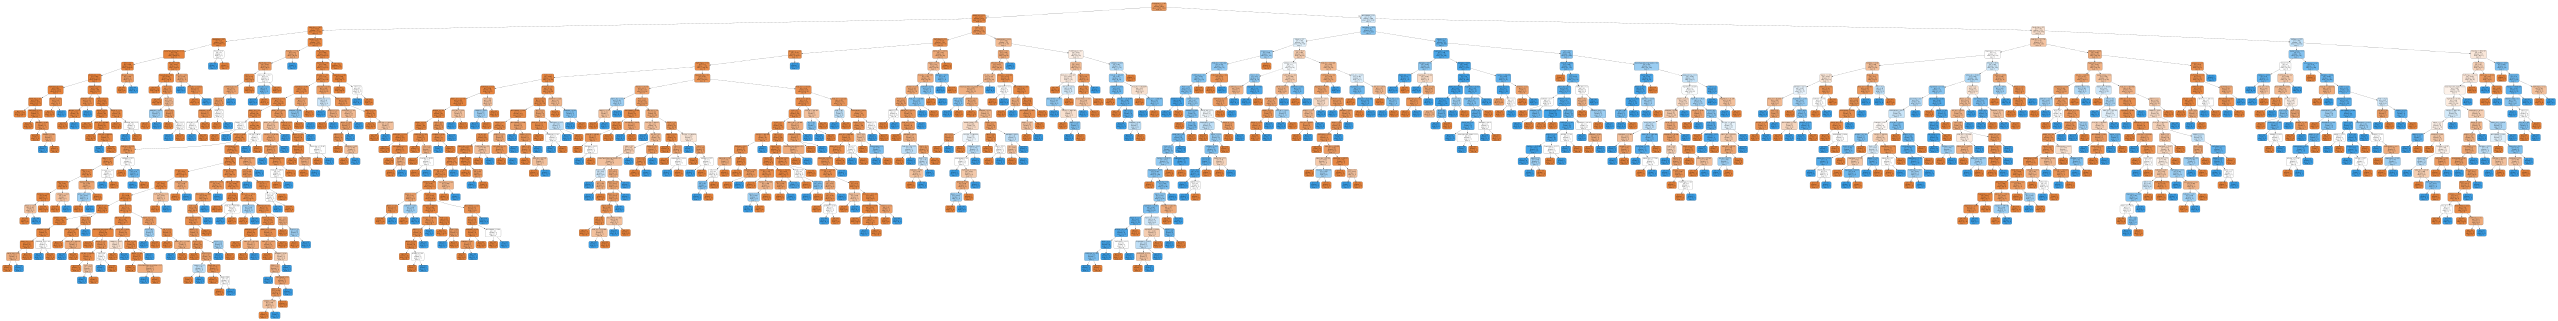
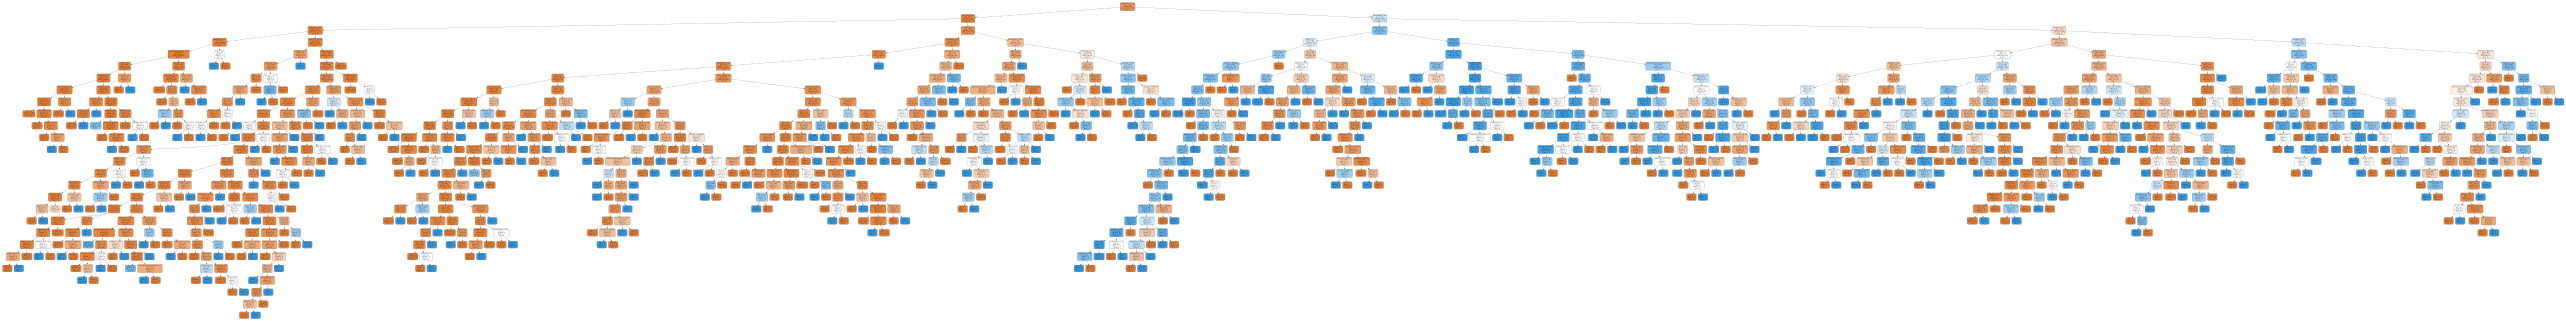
node "gini = 0.0 samples = 25 value = [0, 25] class = Y": fillcolor #ea9b62 -> #399de5
node "gini = 0.0 samples = 151 value = [0, 151] class = Y": fillcolor #efb083 -> #399de5
node "gini = 0.0 samples = 337 value = [337, 0] class = N": fillcolor #e58139 -> #83c2ef
node "gini = 0.0 samples = 58 value = [0, 58] class = Y": fillcolor #e6843e -> #399de5
node "gini = 0.0 samples = 36 value = [0, 36] class = Y": fillcolor #399de5 -> #e9965a
node "gini = 0.0 samples = 40 value = [40, 0] class = N": removed
node "gini = 0.0 samples = 98 value = [98, 0] class = N": fillcolor #e58139 -> #83c2ef
node "gini = 0.0 samples = 17 value = [0, 17] class = Y": added
node "gini = 0.0 samples = 121 value = [121, 0] class = N": fillcolor #49a5e7 -> #e58139
node "gini = 0.0 samples = 52 value = [52, 0] class = N": fillcolor #e58139 -> #f8dbc6
node "gini = 0.0 samples = 313 value = [313, 0] class = N": added
node "gini = 0.0 samples = 80 value = [80, 0] class = N": fillcolor #e58139 -> #5dafea
node "gini = 0.0 samples = 37 value = [37, 0] class = N": fillcolor #e58139 -> #7abdee
